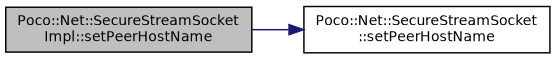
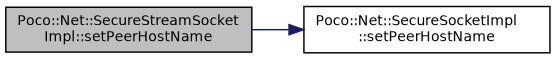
node "Poco::Net::SecureStreamSocket ::setPeerHostName": label "Poco::Net::SecureStreamSocket ::setPeerHostName" -> "Poco::Net::SecureSocketImpl ::setPeerHostName"
